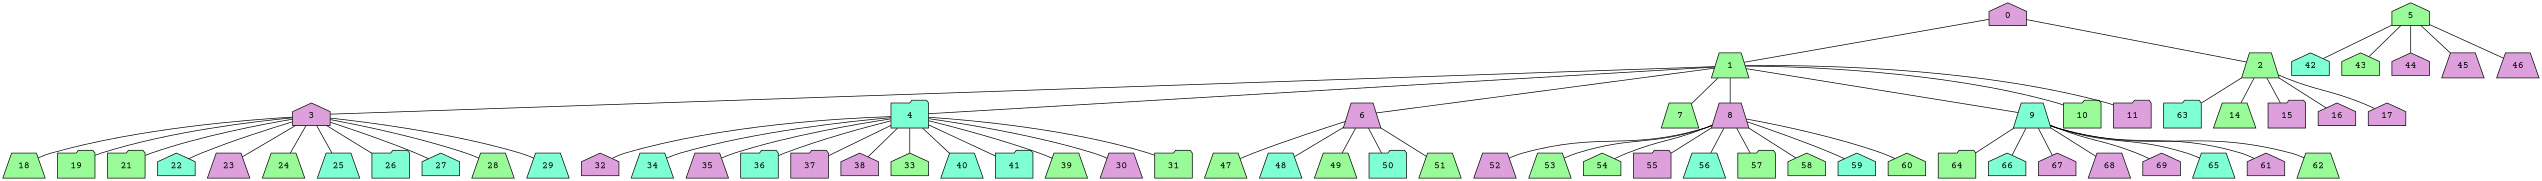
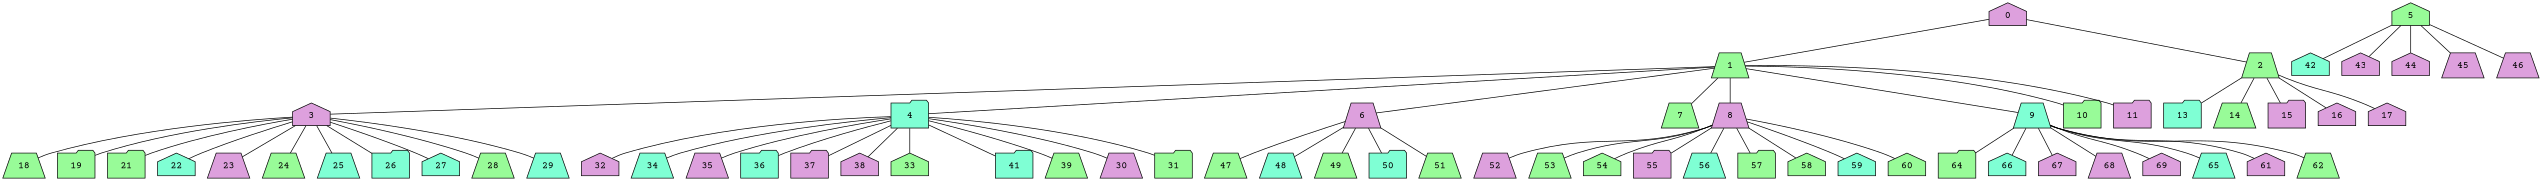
node "43": fillcolor palegreen -> plum
node "63": label "63" -> "13"
node "40": removed
